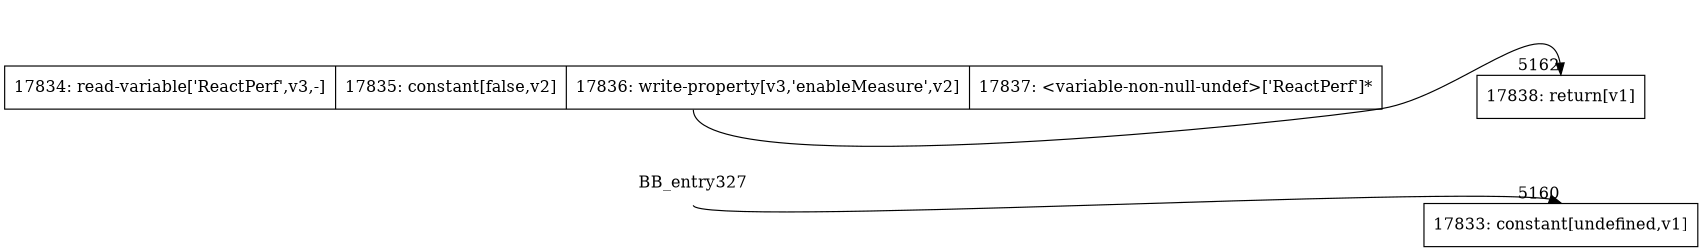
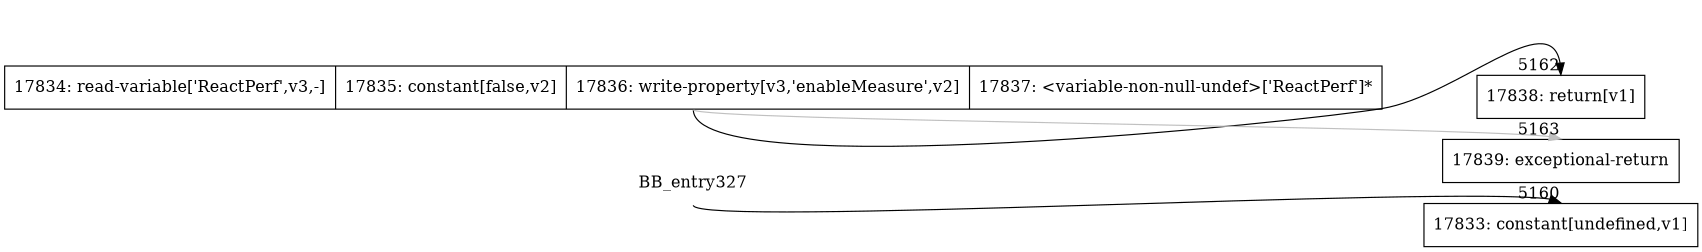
node "17839: exceptional-return": added
